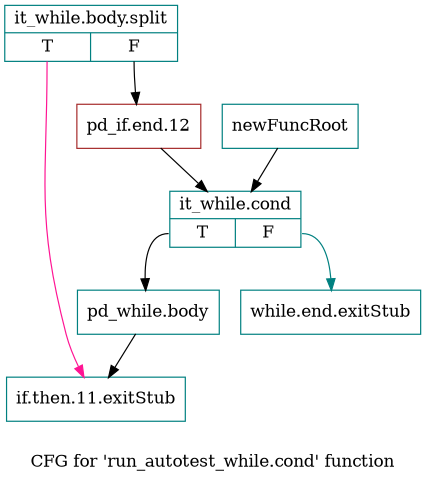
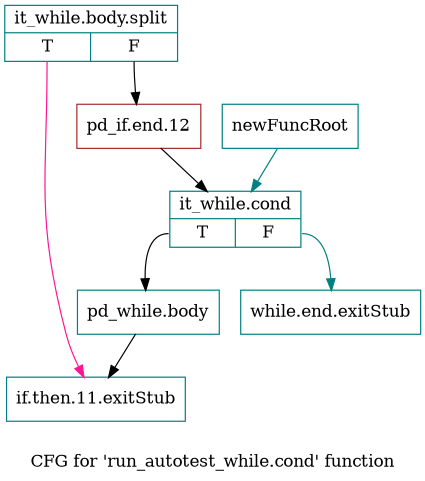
edge "newFuncRoot" -> "it_while.cond": color black -> teal
